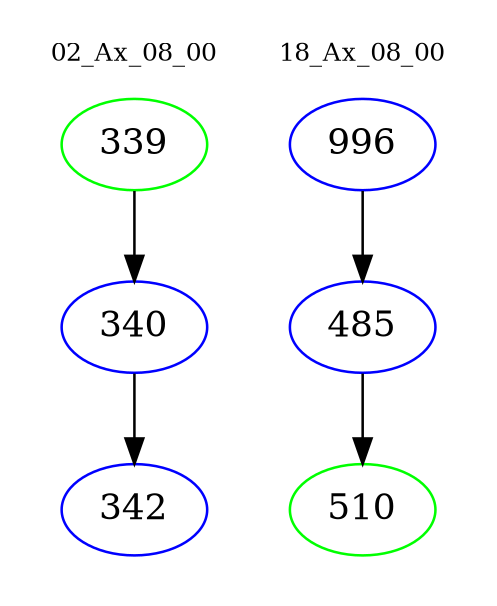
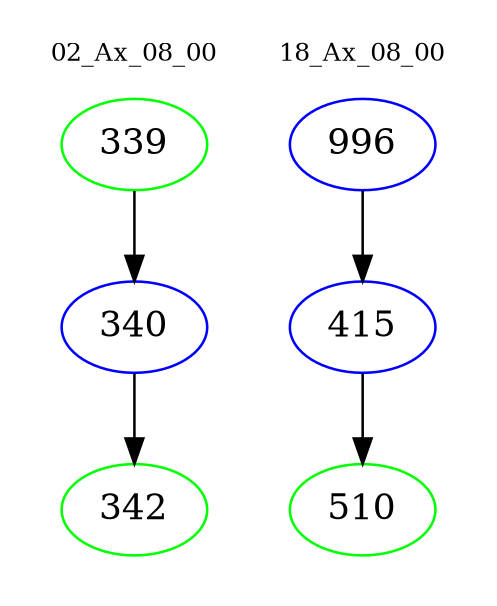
node "485": label "485" -> "415"
node "342": color blue -> green
